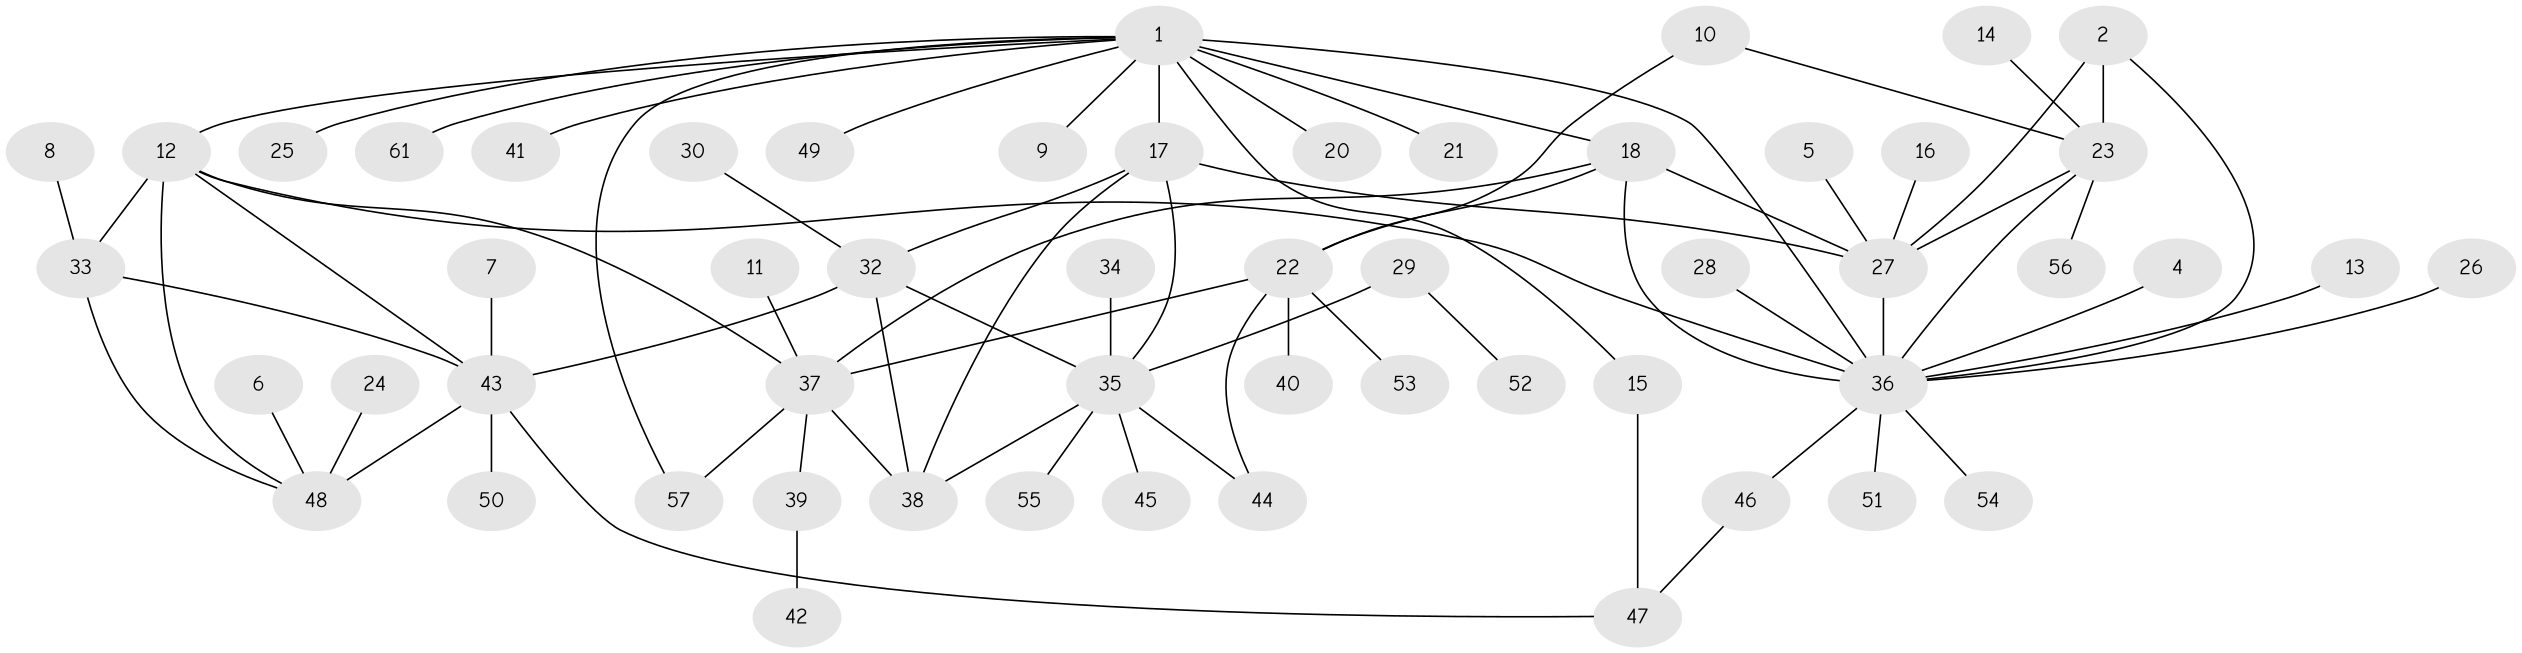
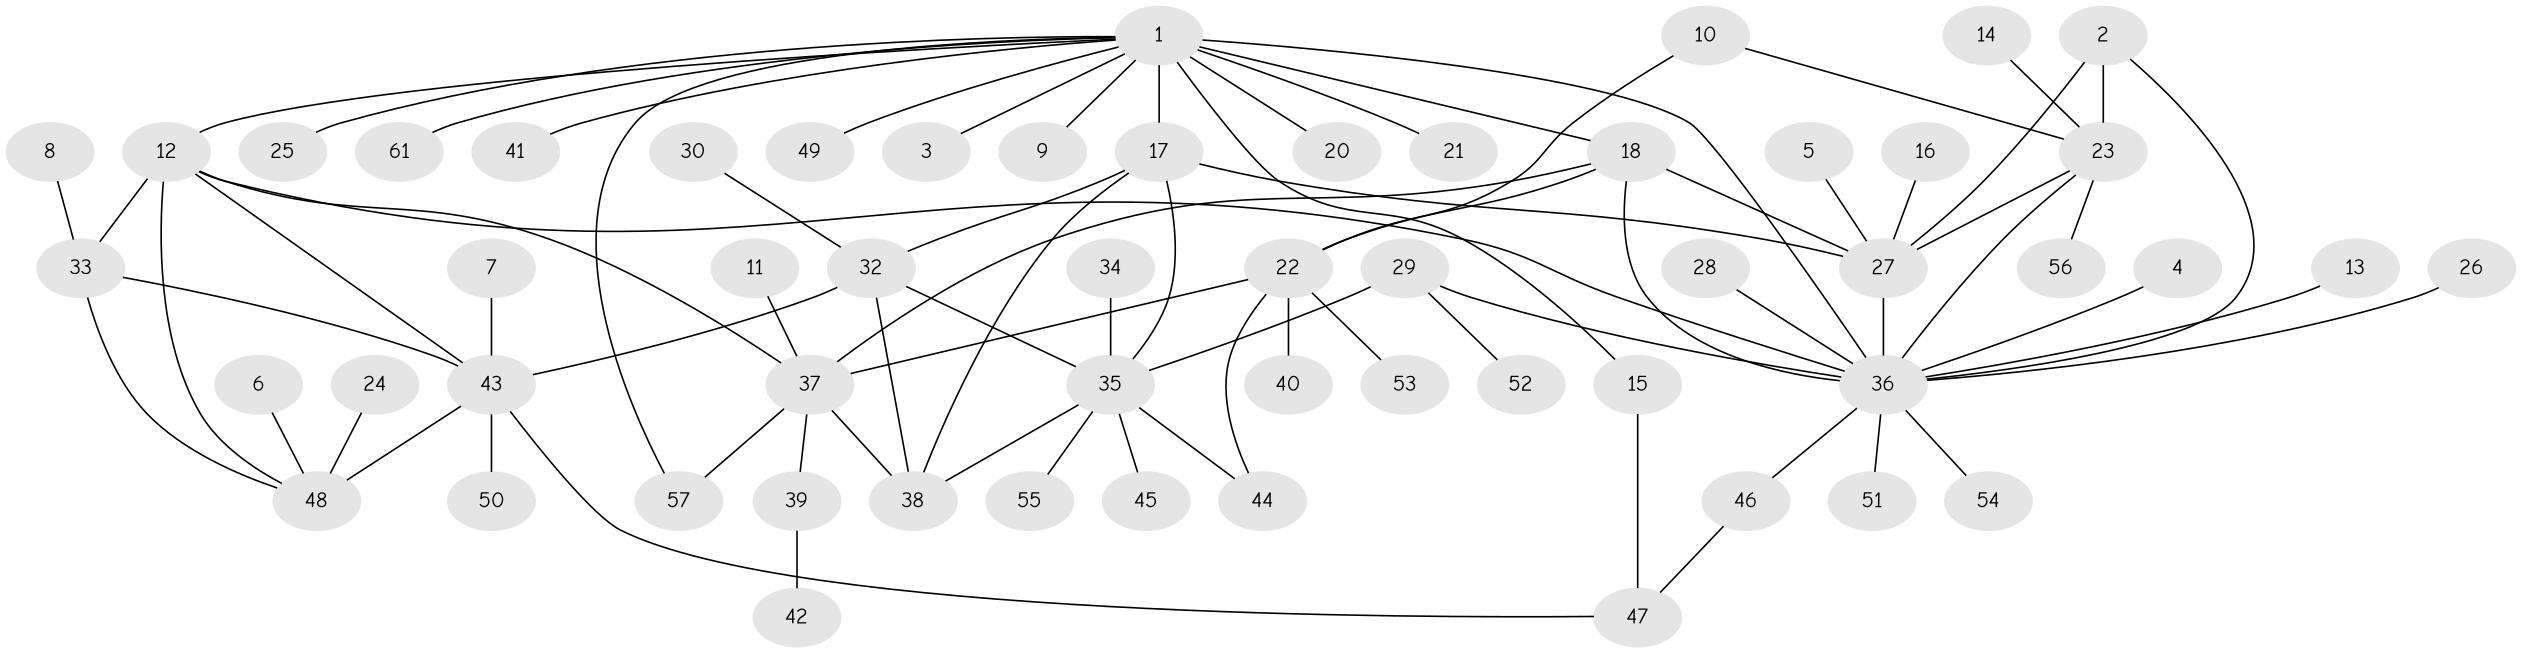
node "3": added
edge "29" -- "36": added
